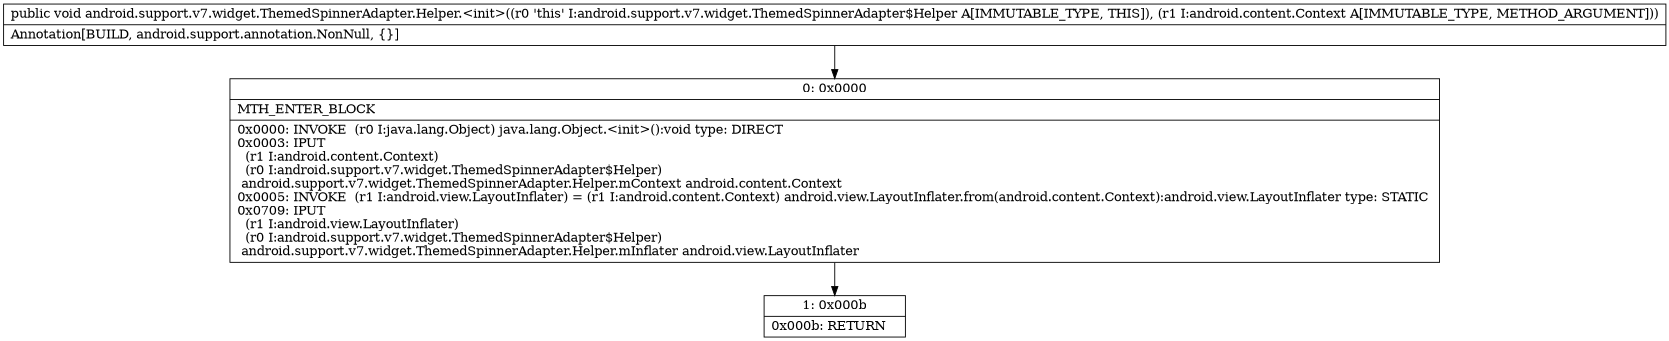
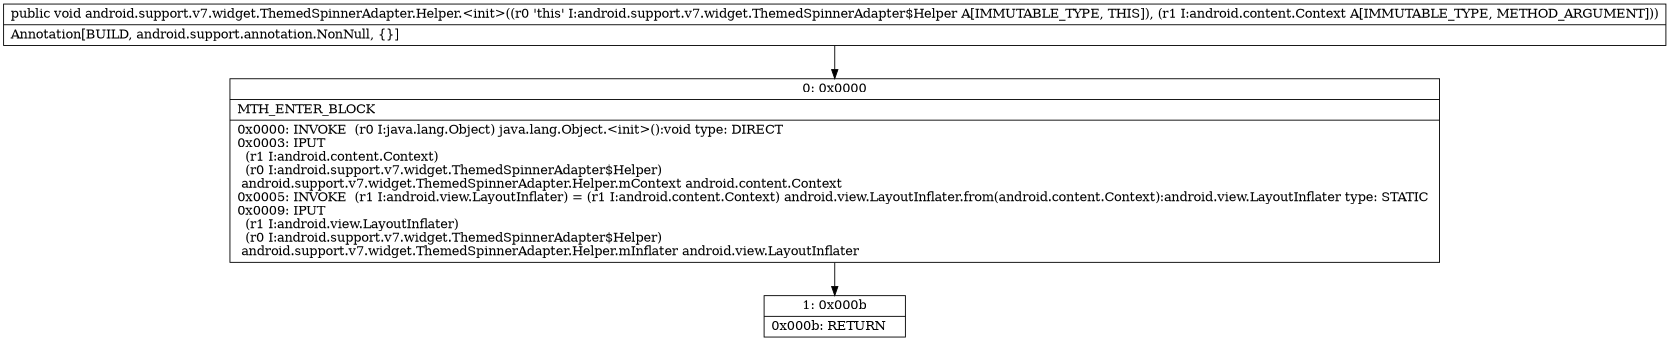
node "0: 0x0000": text "0x0709: IPUT" -> "0x0009: IPUT"
